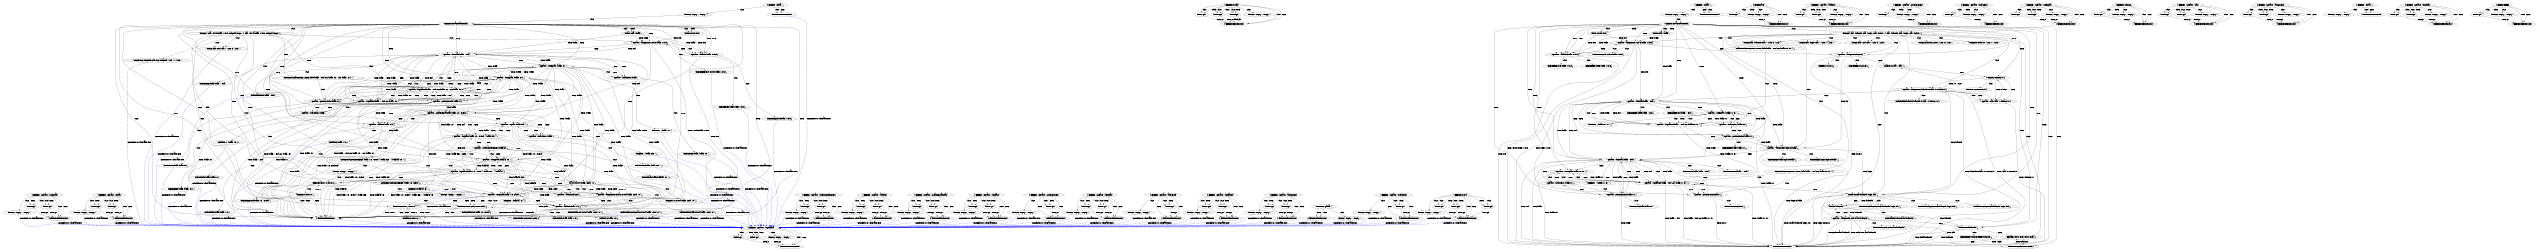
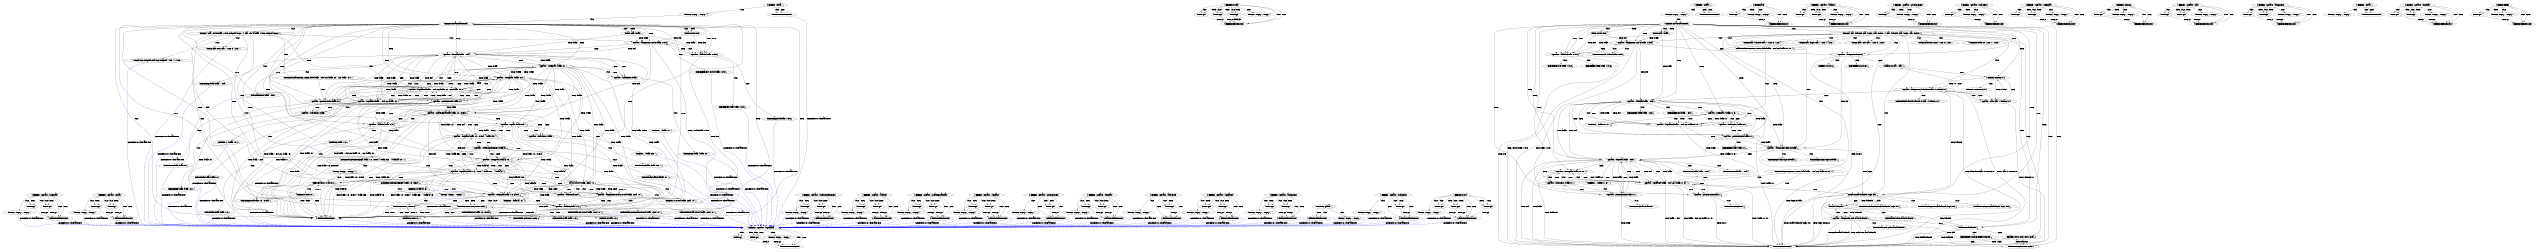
edge "(<operator>.notEquals,*buffer != ' ')" -> "(LITERAL,' ',*buffer != ' ')": removed, label "AST:"
